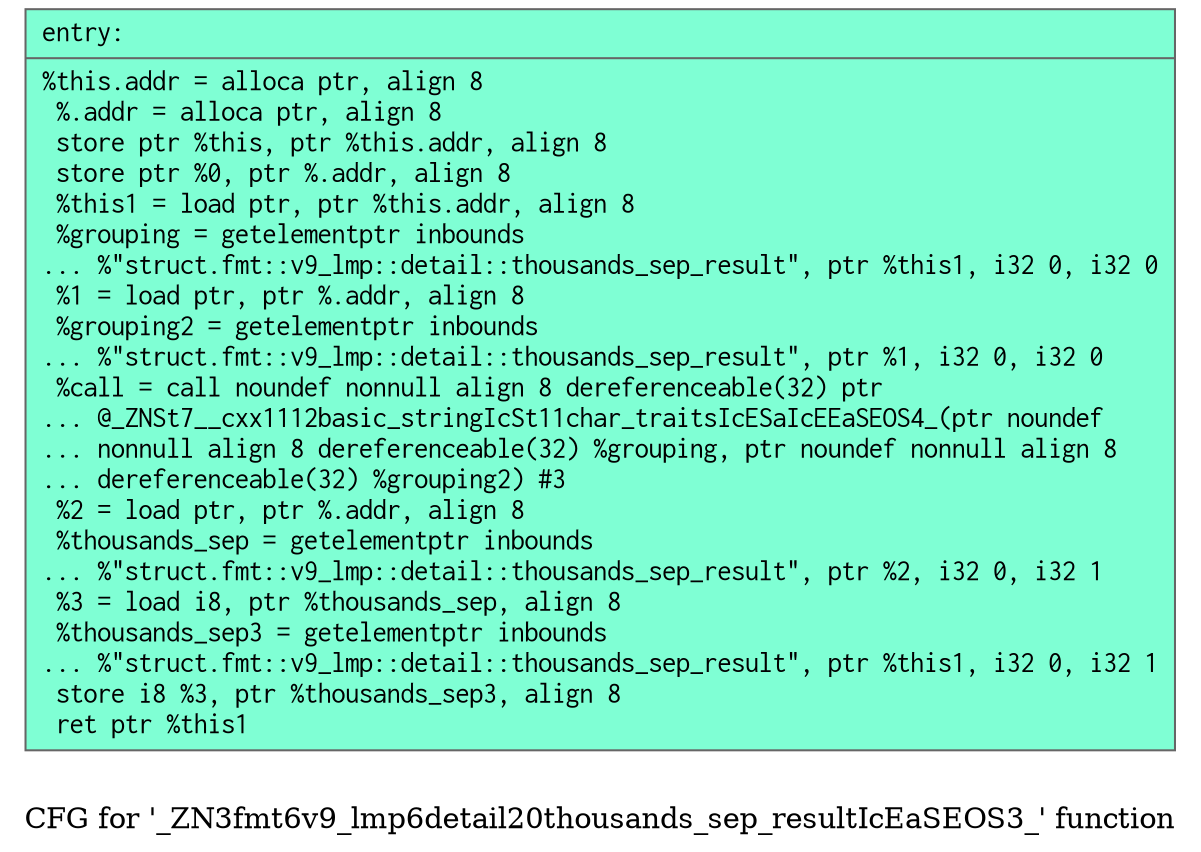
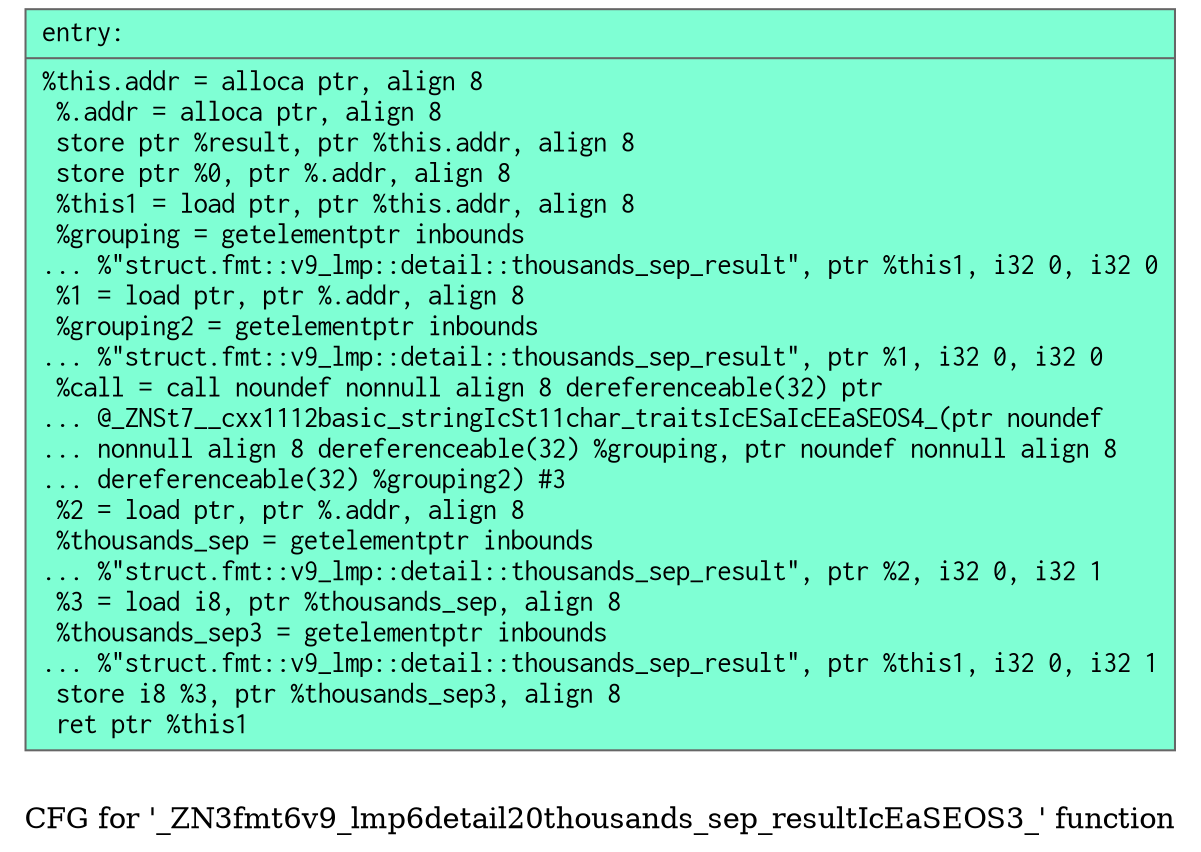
node "entry:": text "store ptr %this, ptr %this.addr, align 8" -> "store ptr %result, ptr %this.addr, align 8"
